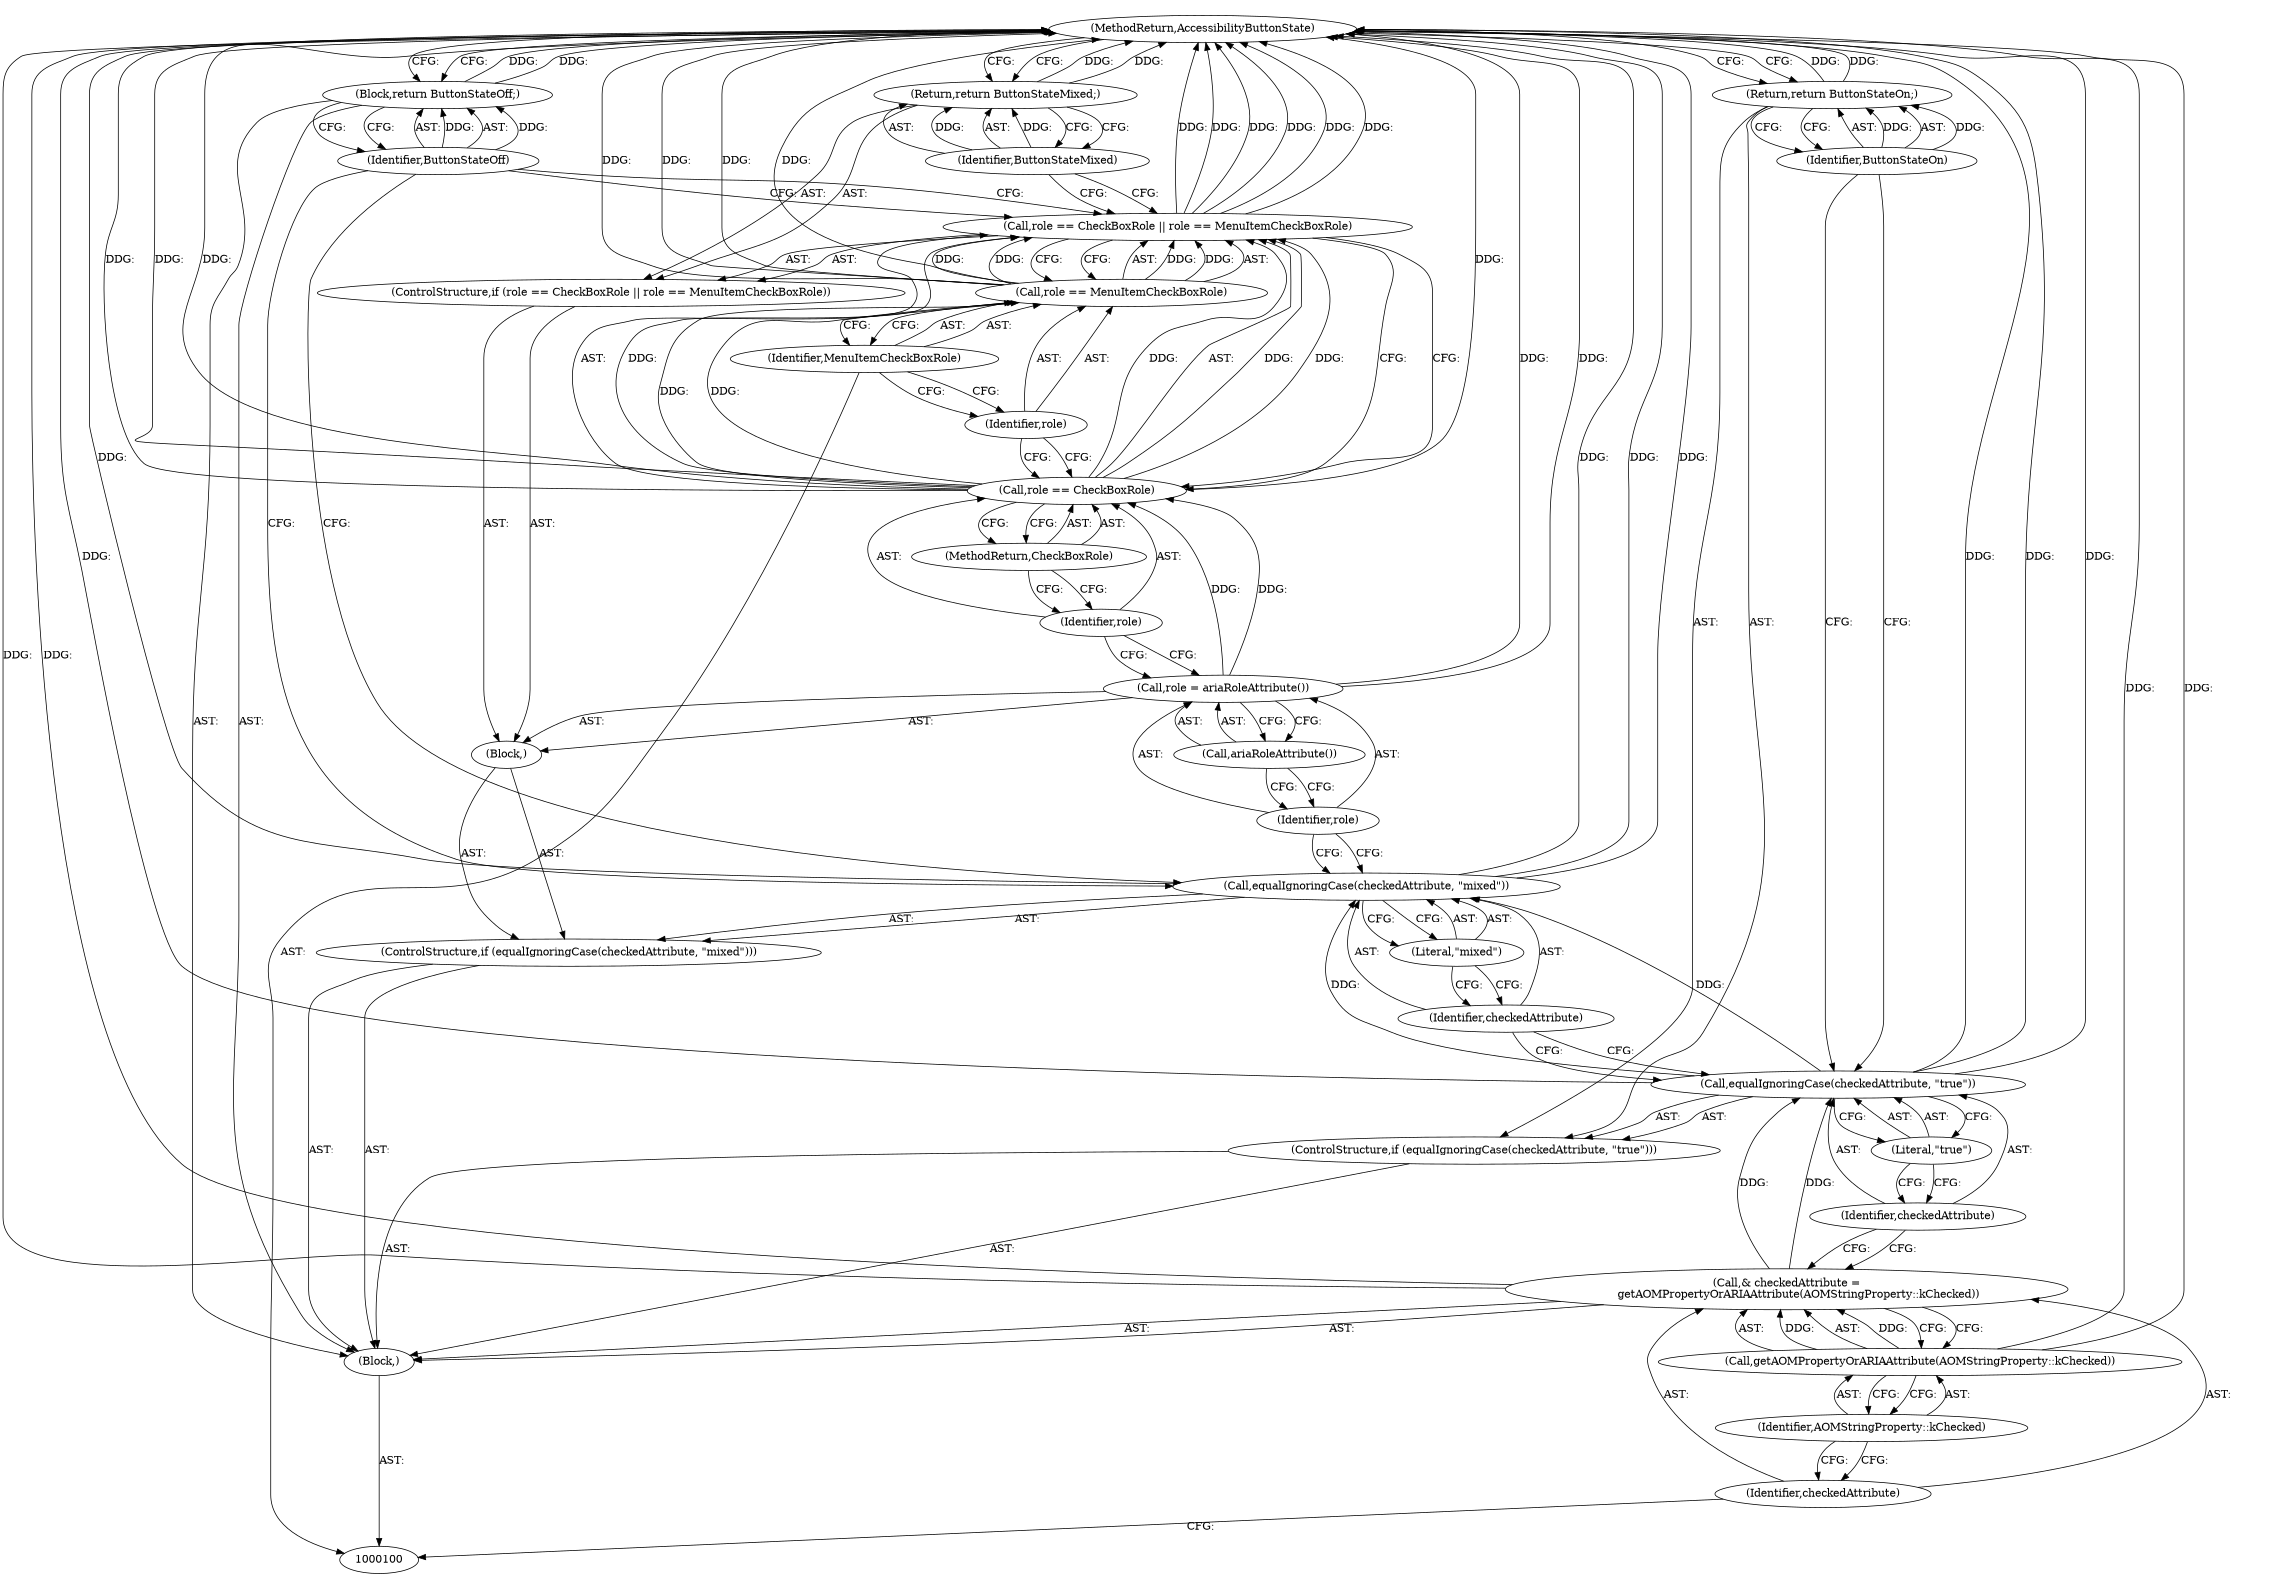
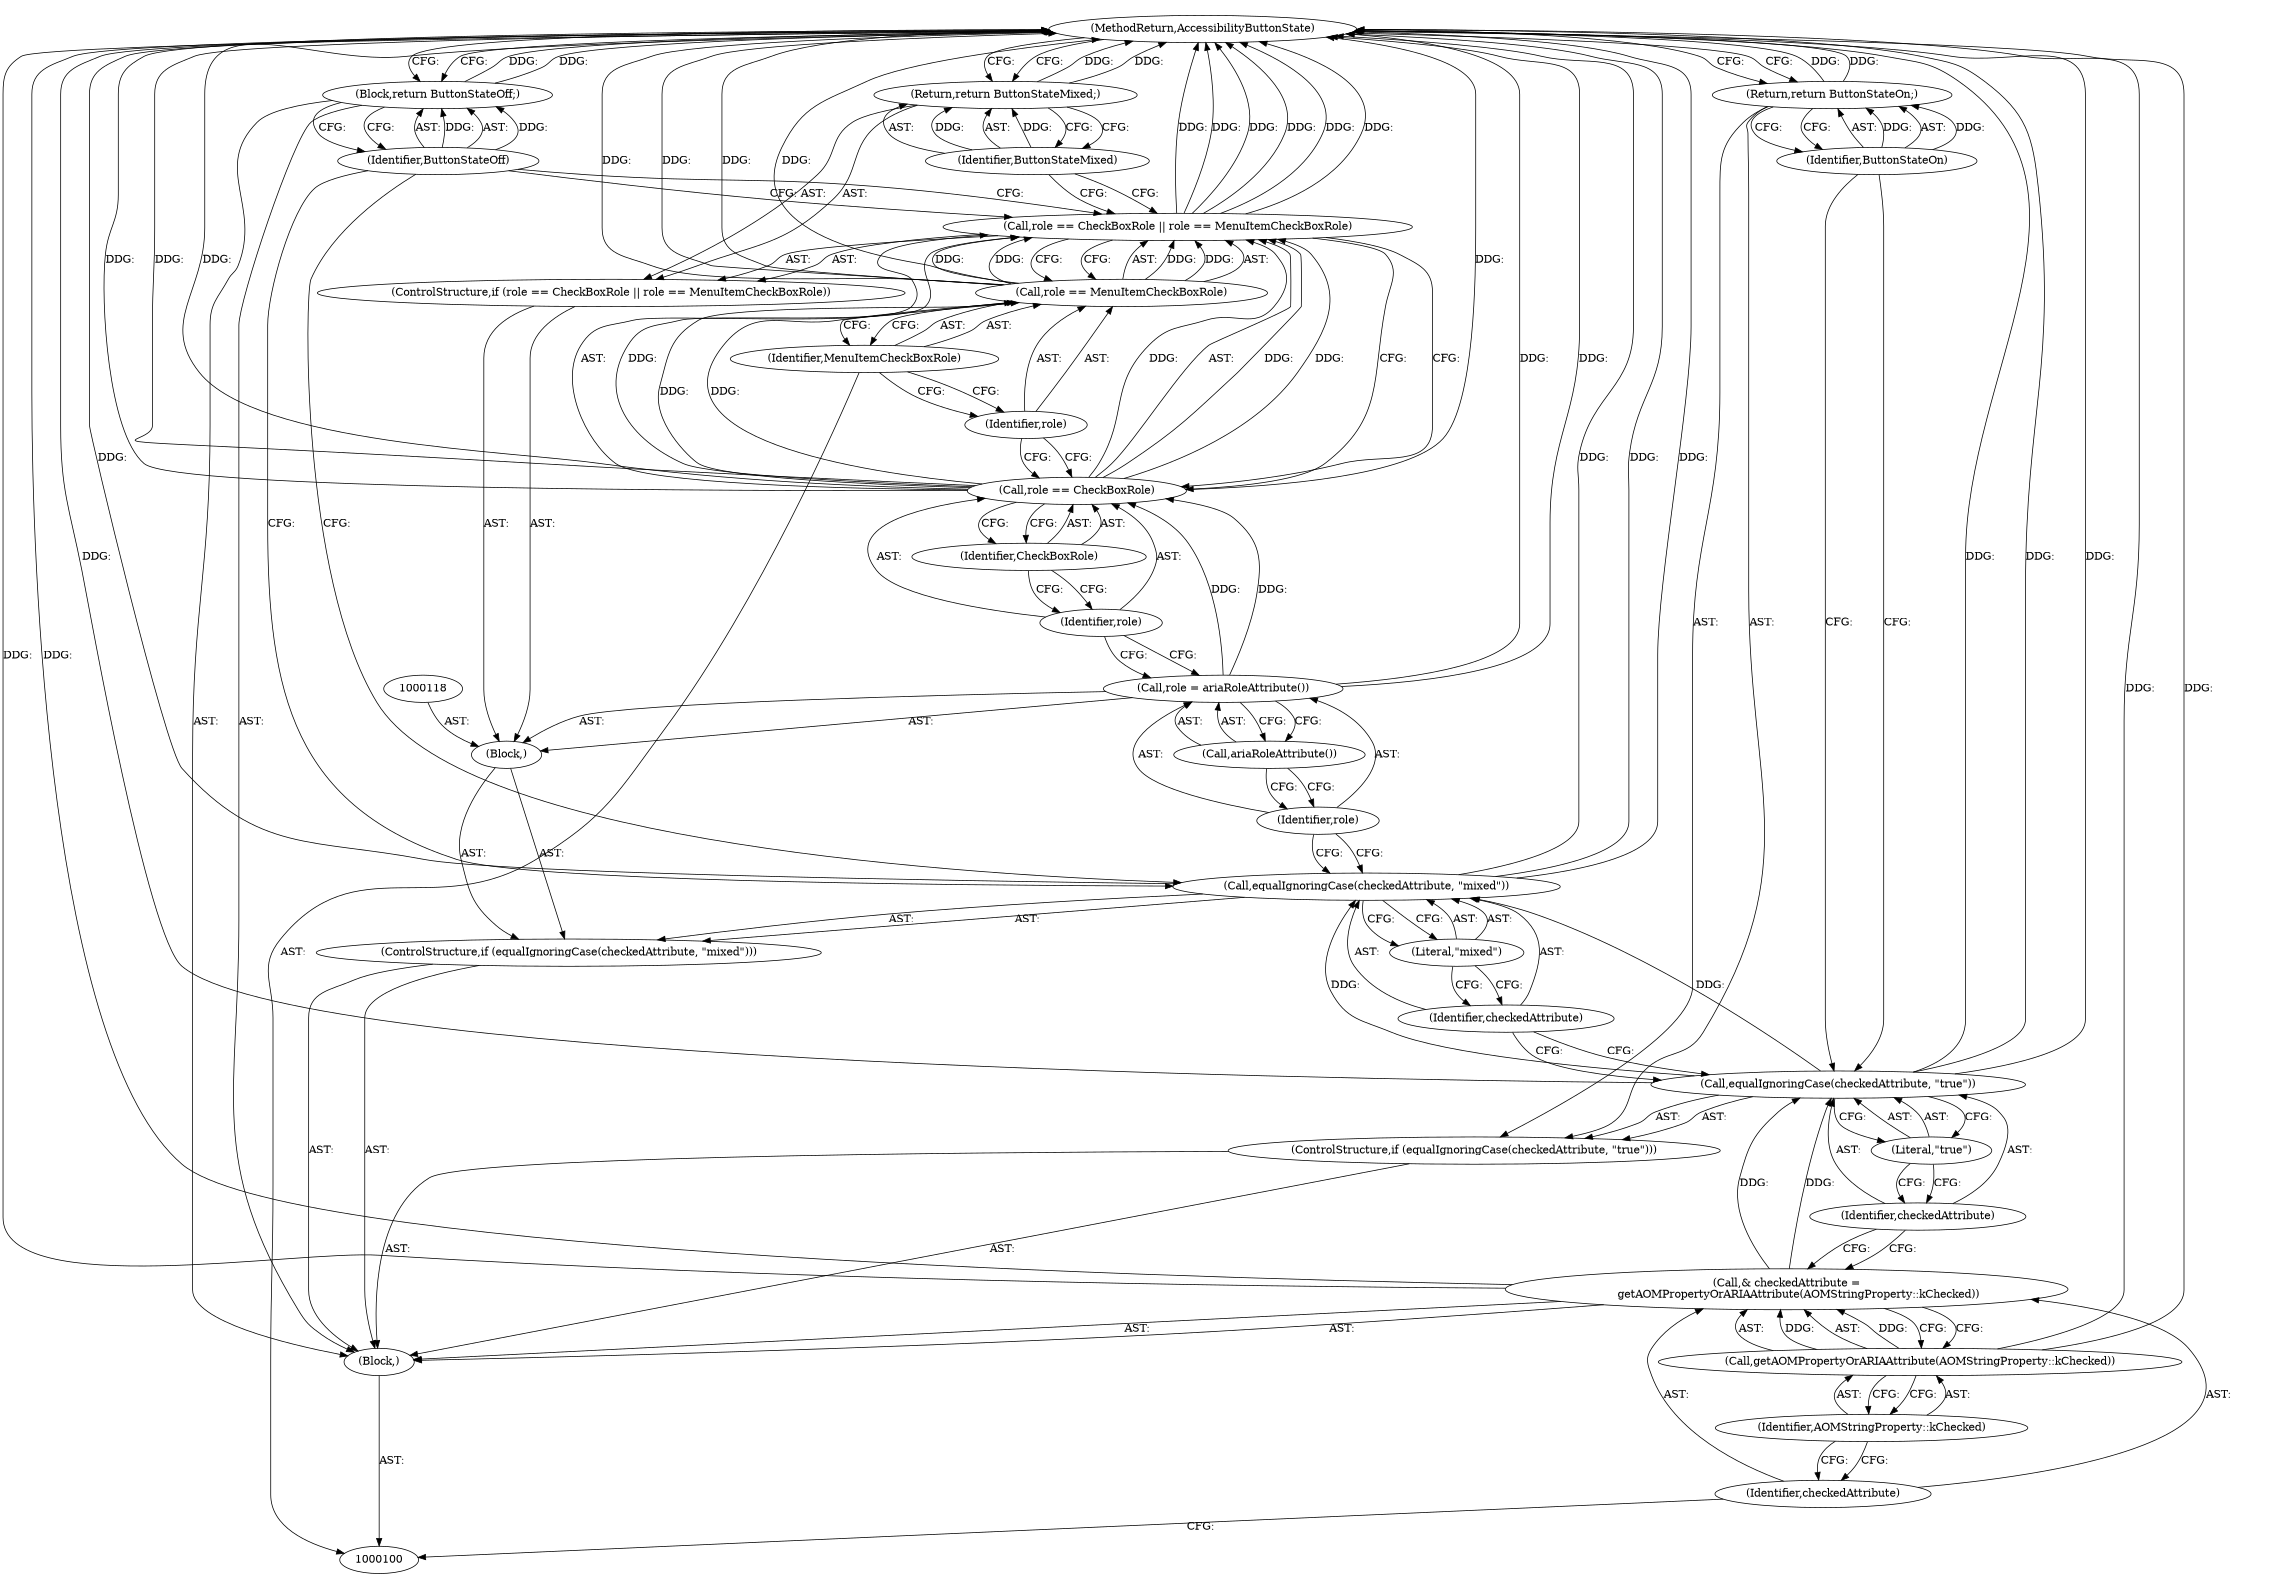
node "(MethodReturn,CheckBoxRole)": label "(MethodReturn,CheckBoxRole)" -> "(Identifier,CheckBoxRole)"
node "1000118": added
